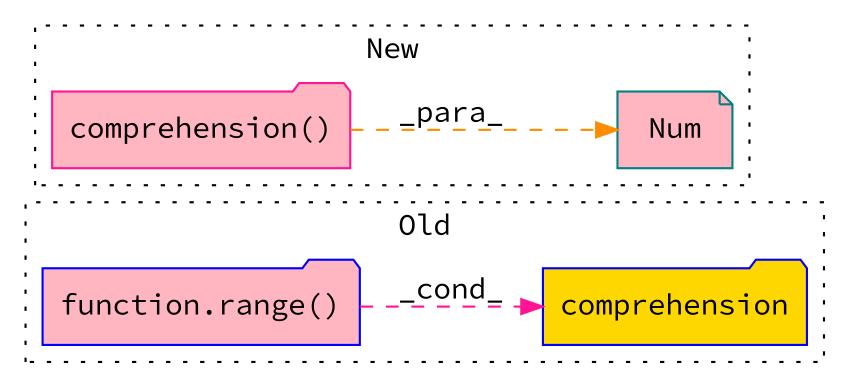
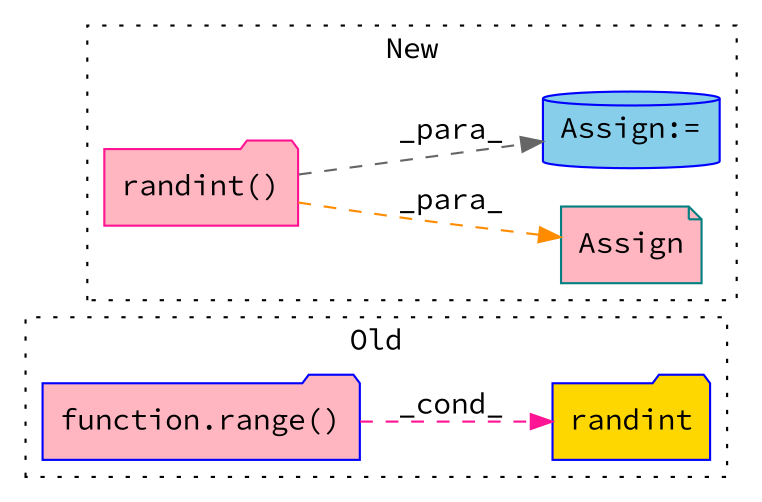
node "comprehension()": label "comprehension()" -> "randint()"
node "Assign:=": added
node "Num": label "Num" -> "Assign"
node "comprehension": label "comprehension" -> "randint"
